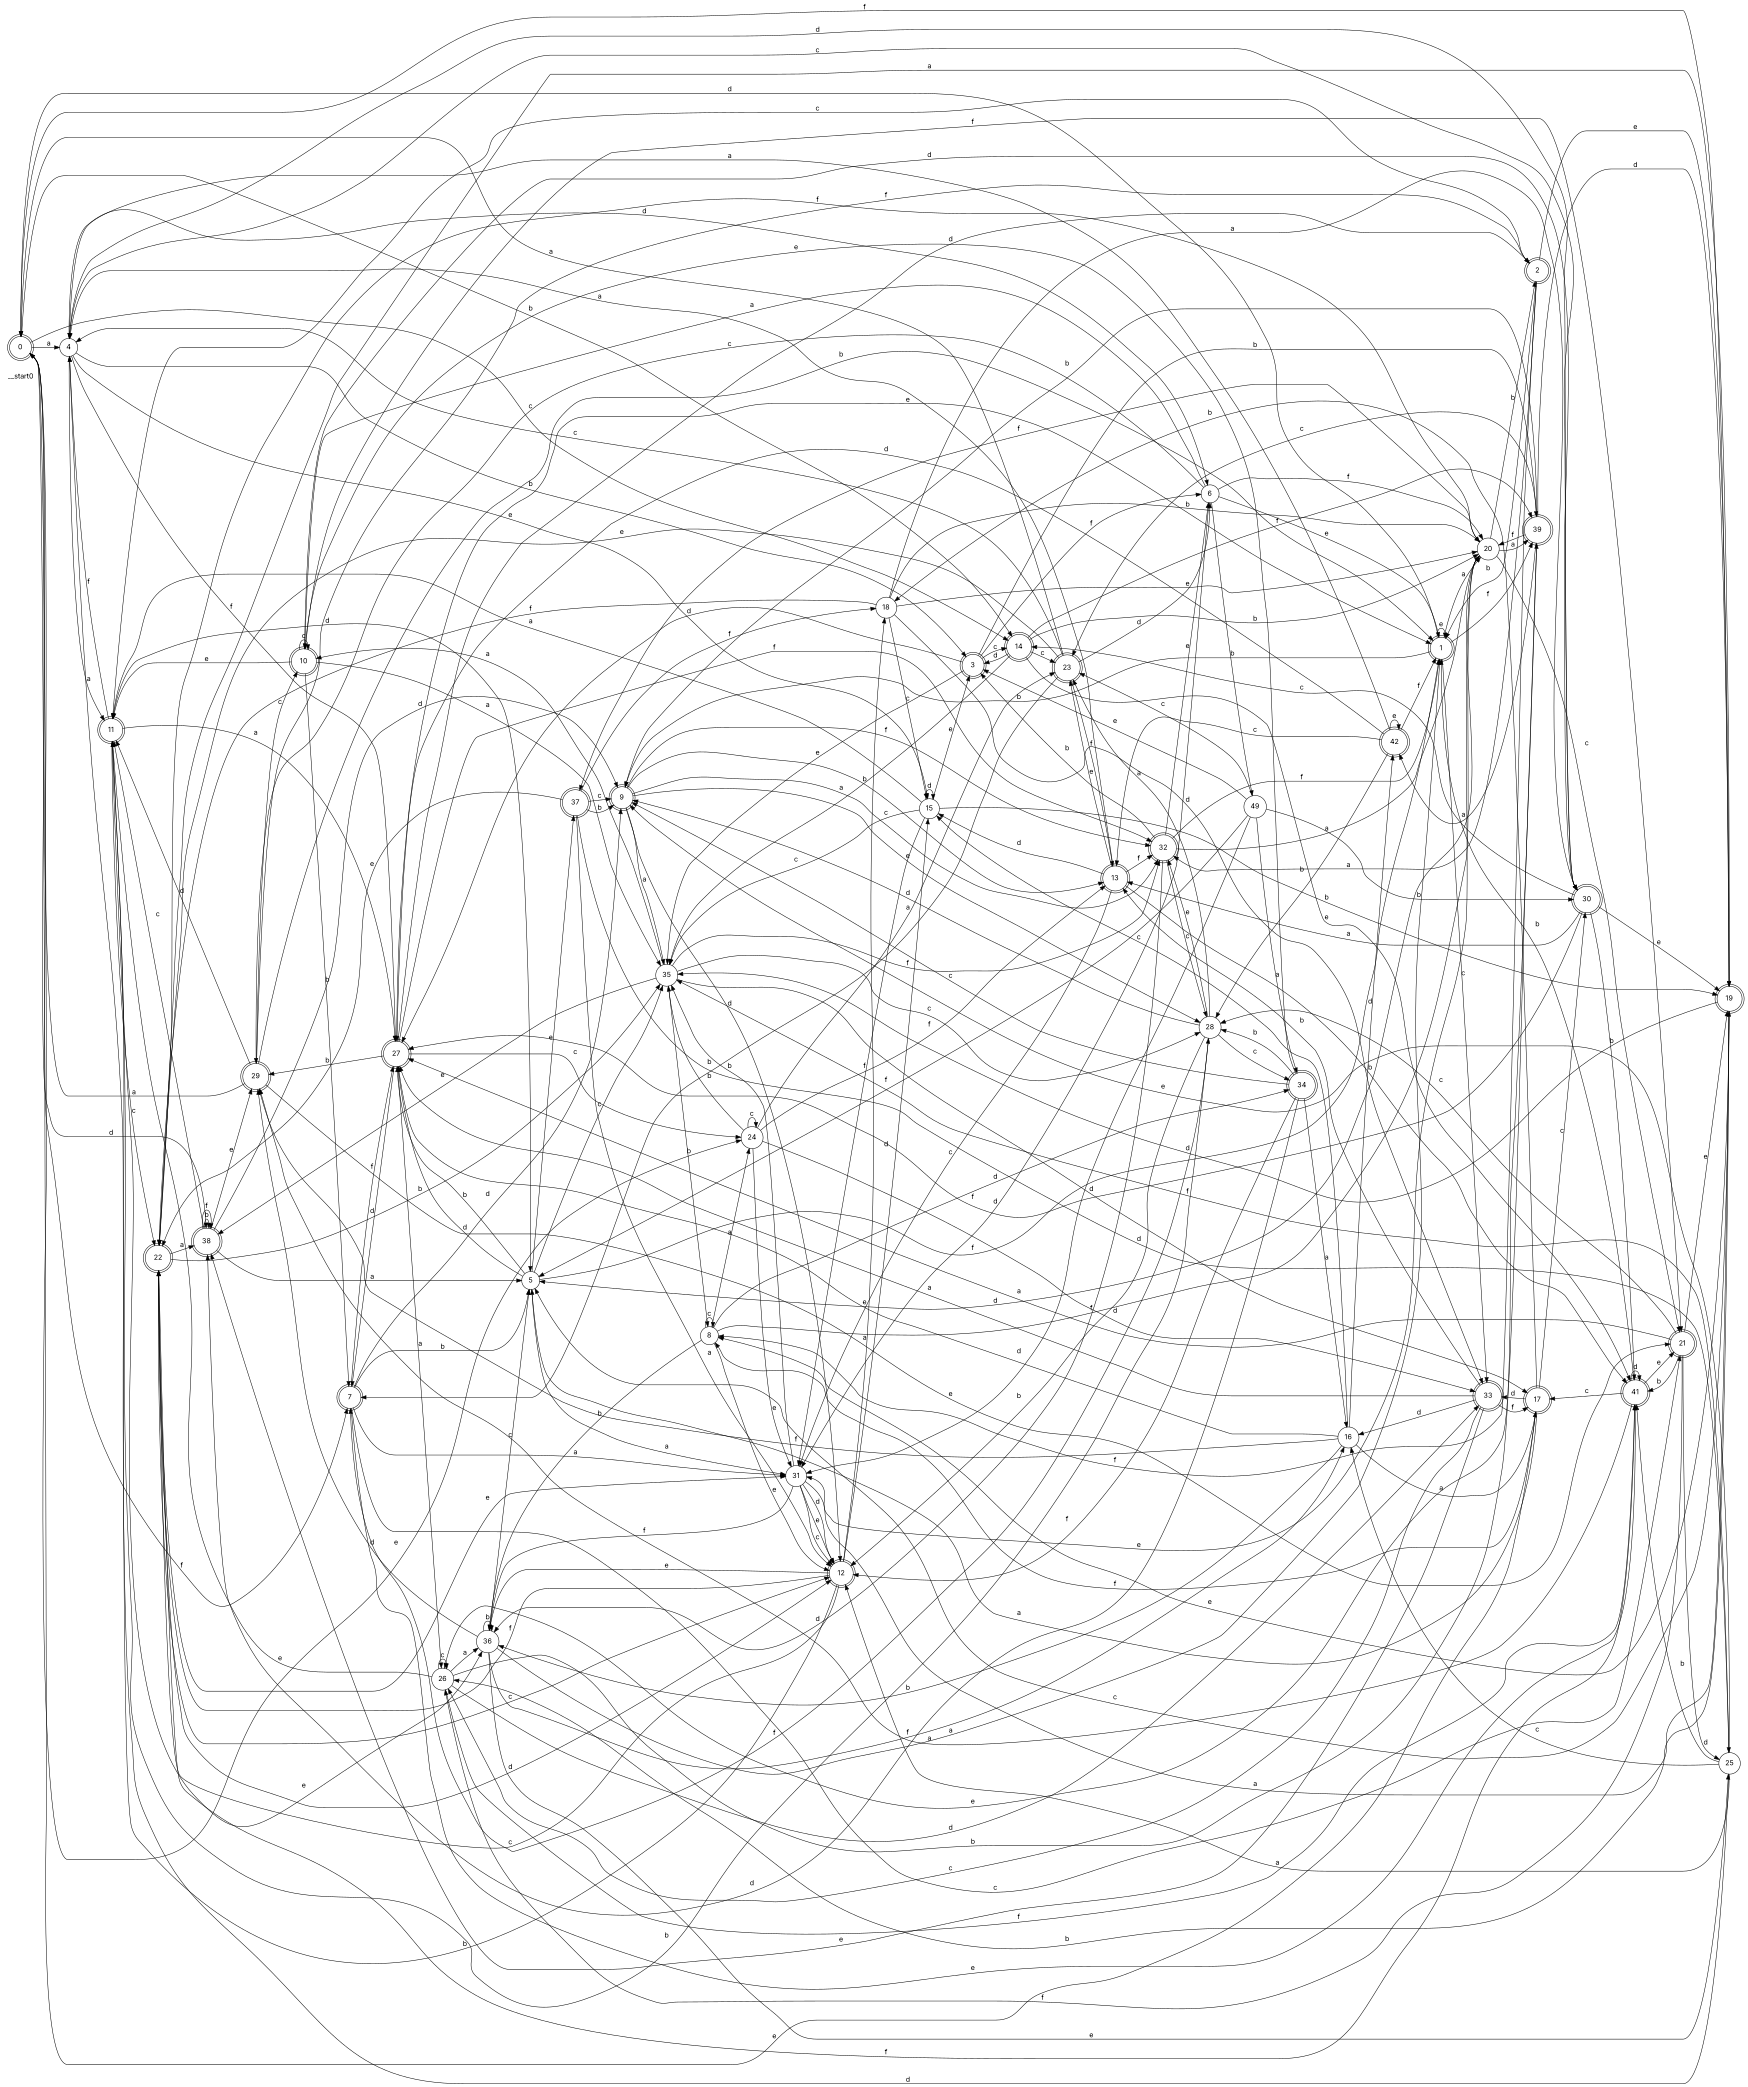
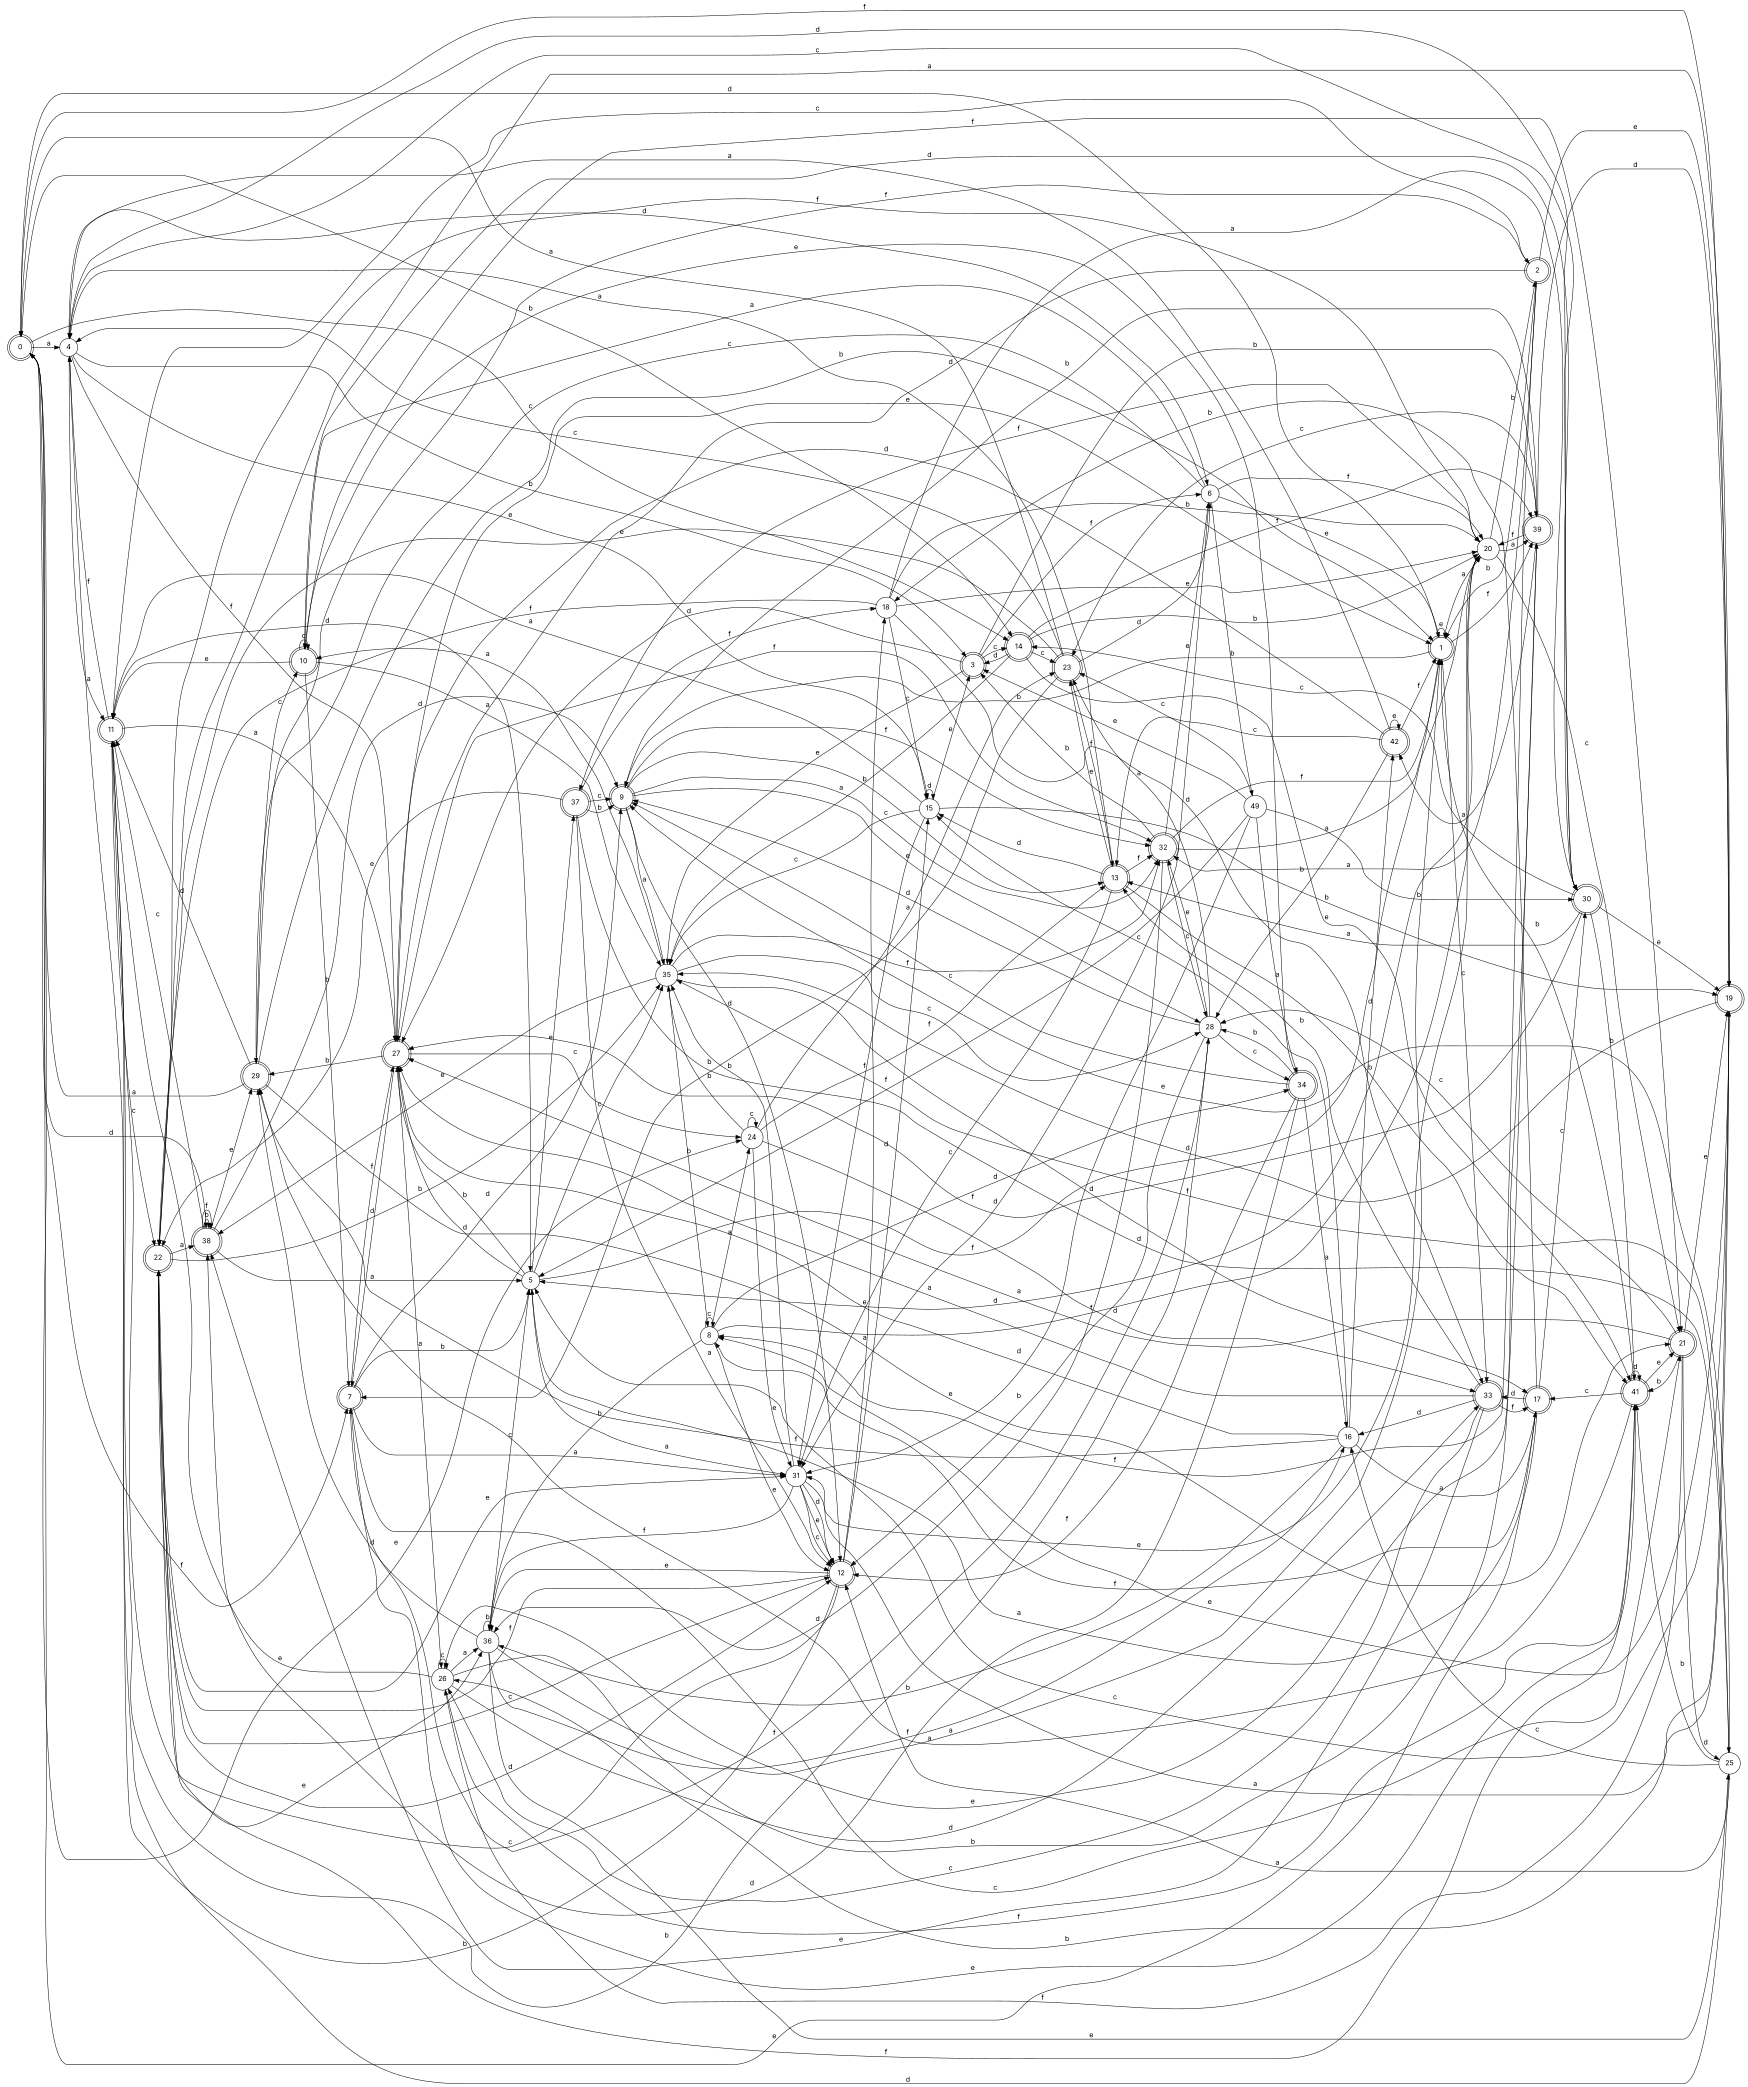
edge "27" -> "2": reversed
node "__start0": removed
